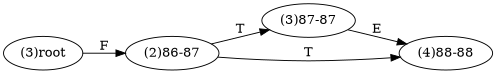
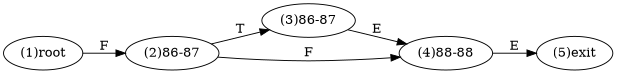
node "(3)87-87": label "(3)87-87" -> "(3)86-87"
node "(3)root": label "(3)root" -> "(1)root"
edge "(2)86-87" -> "(4)88-88": label "T" -> "F"
node "(5)exit": added
